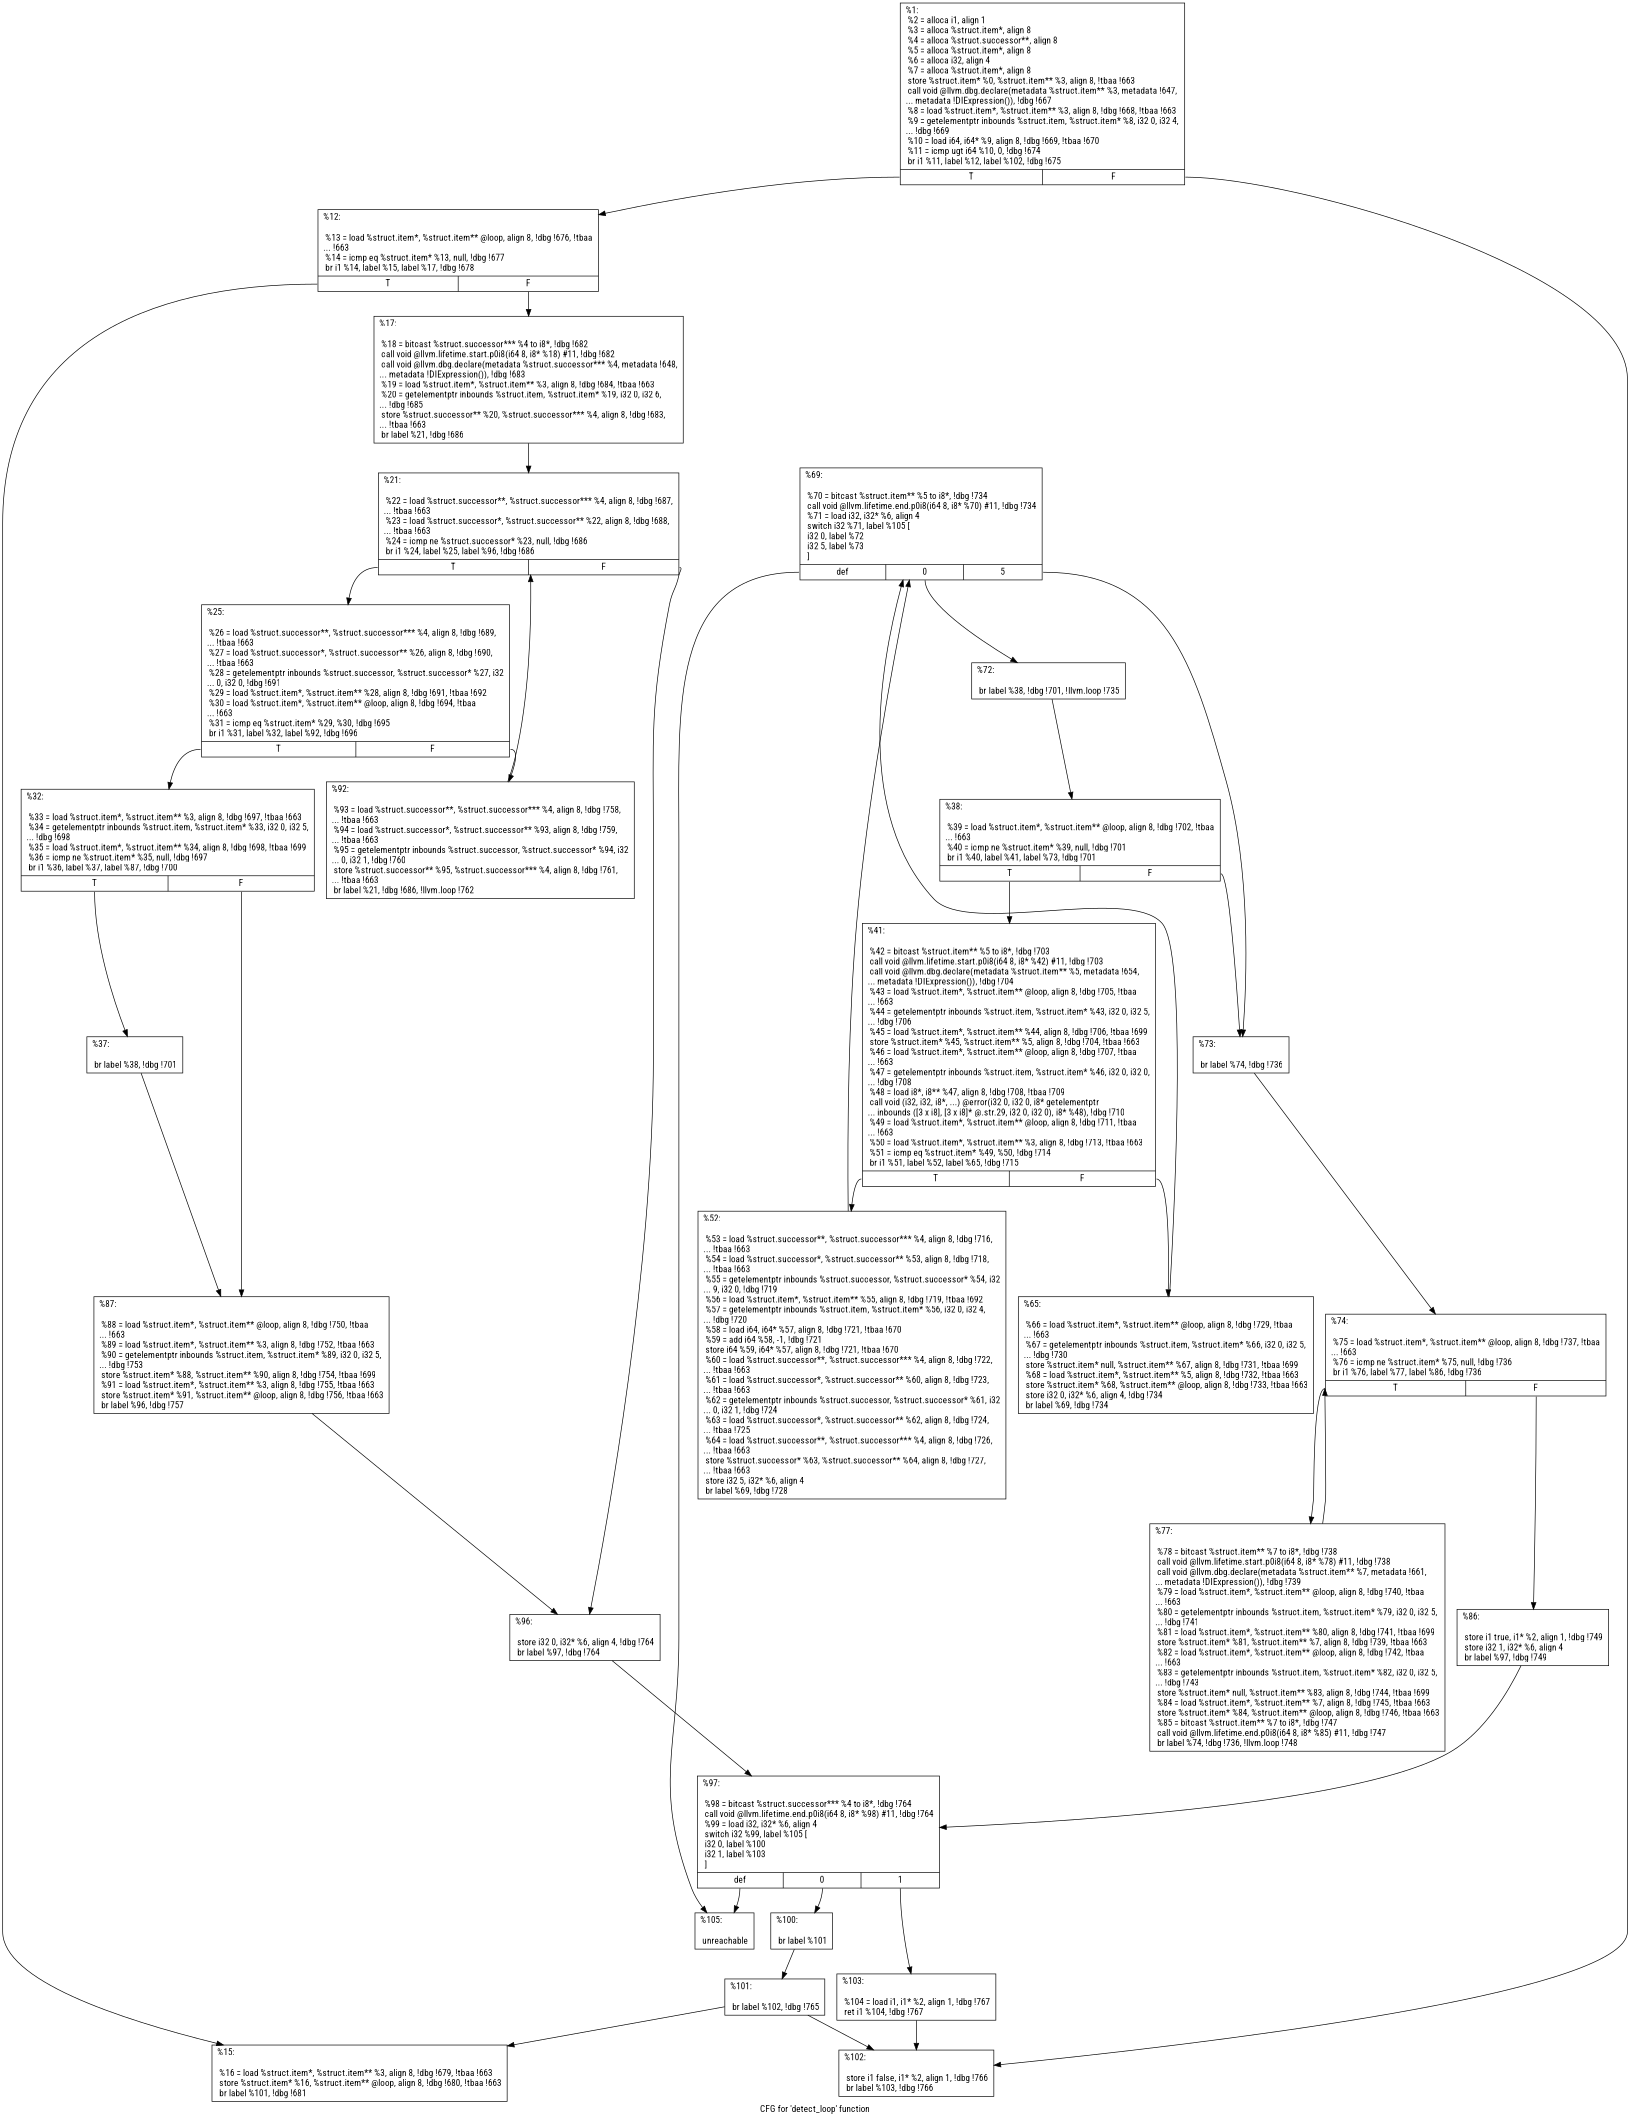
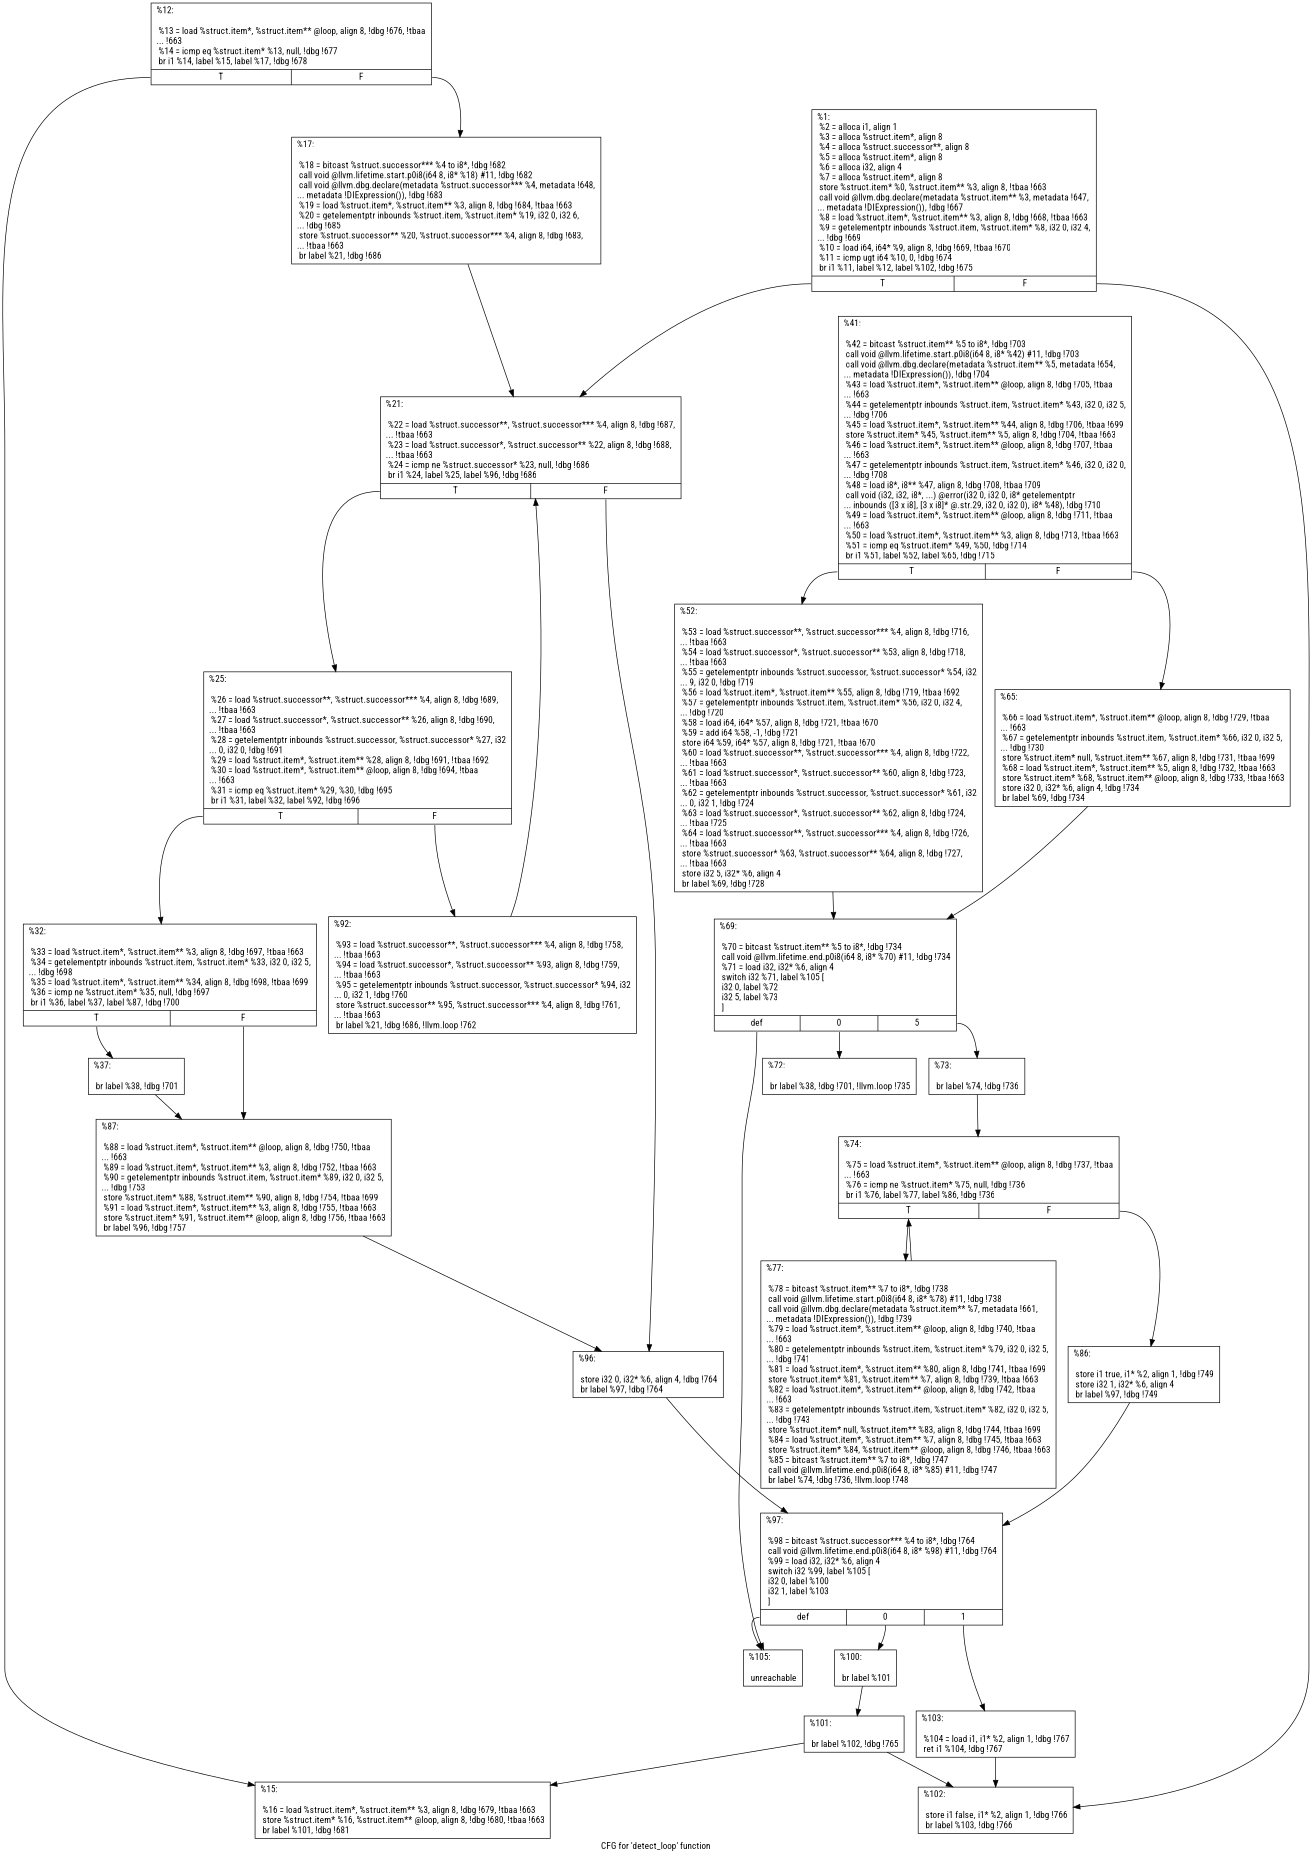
edge "%1:" -> "%12:": now "%1:" -> "%21:"
node "%38:": removed
